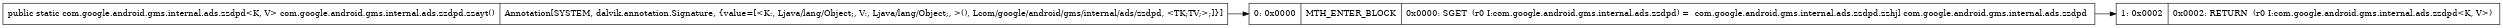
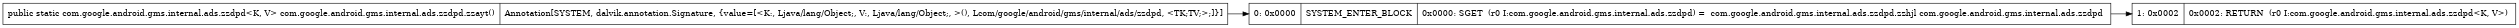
node "0: 0x0000": text "MTH_ENTER_BLOCK" -> "SYSTEM_ENTER_BLOCK"
